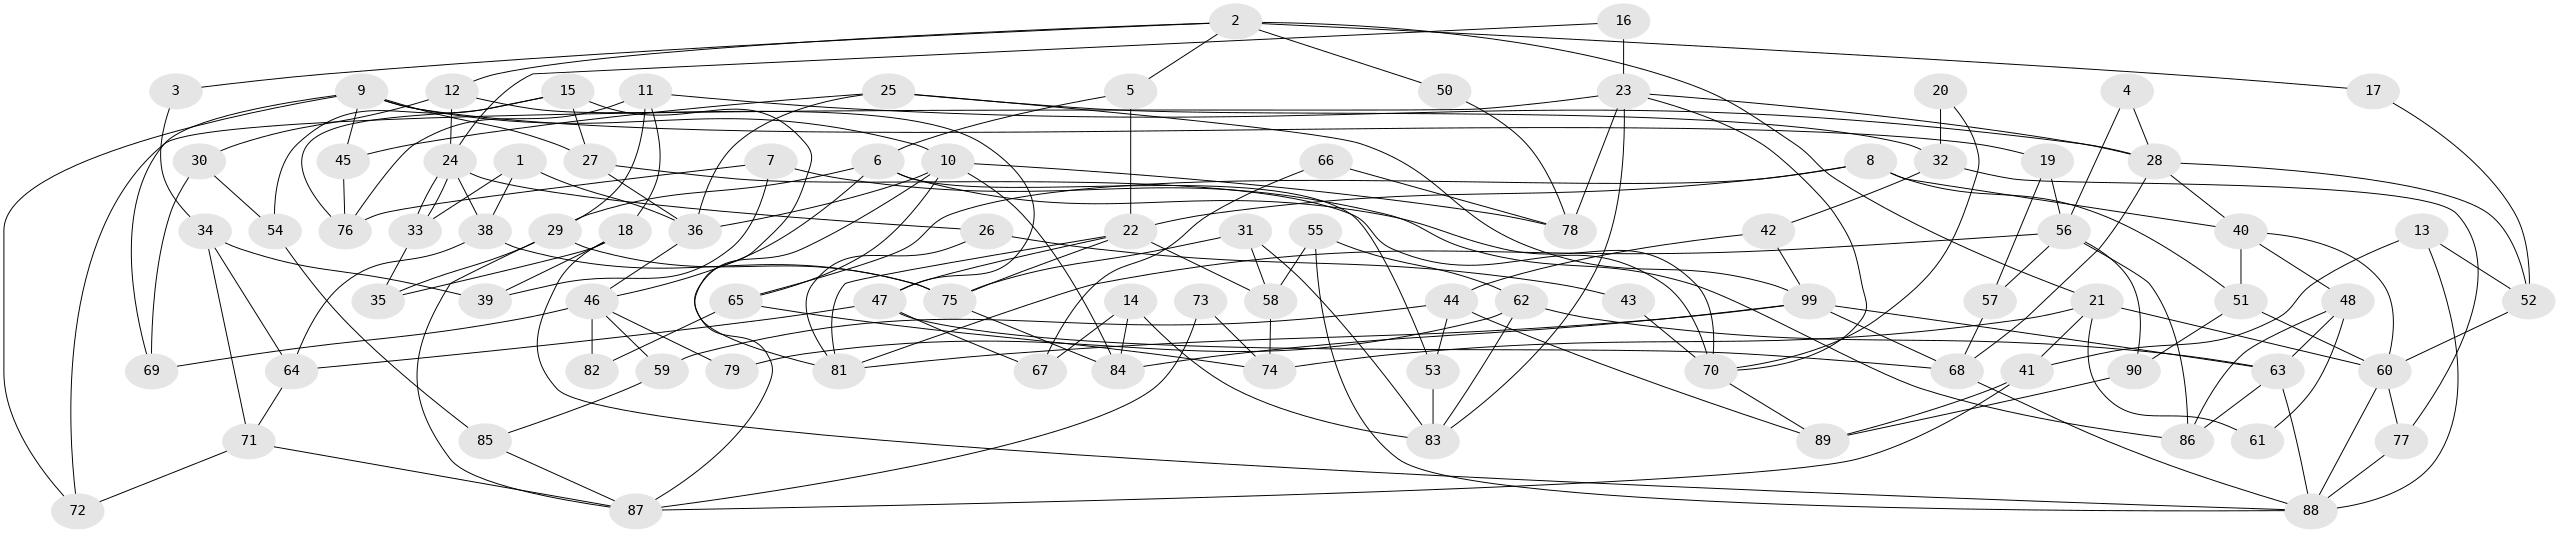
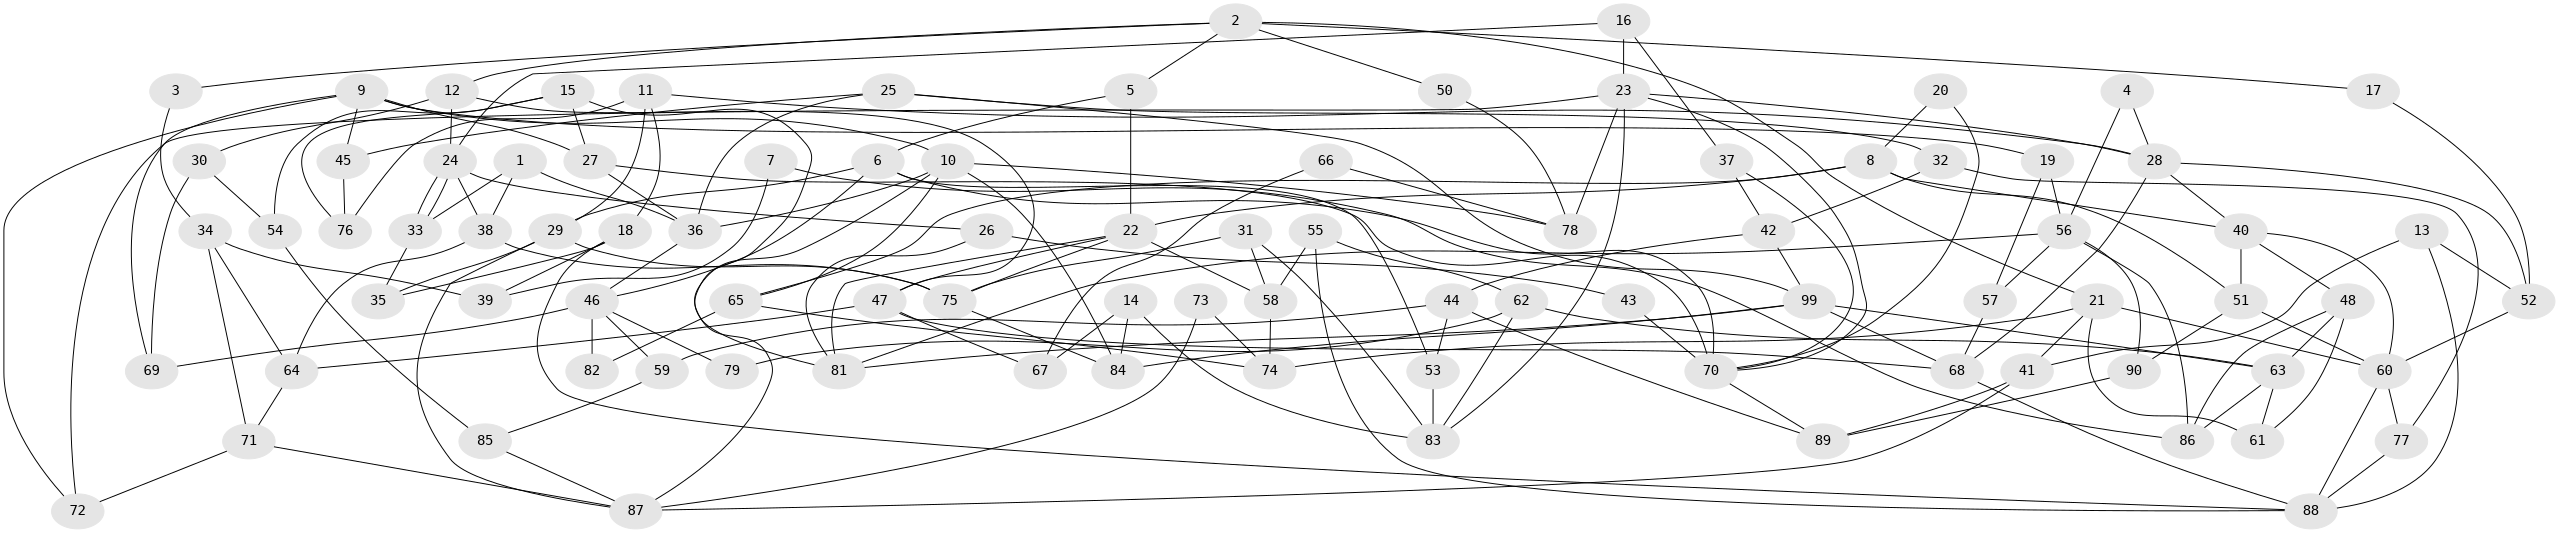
edge "20" -- "32": now "20" -- "8"
node "37": added
edge "7" -- "76": removed
edge "63" -- "88": now "63" -- "61"
